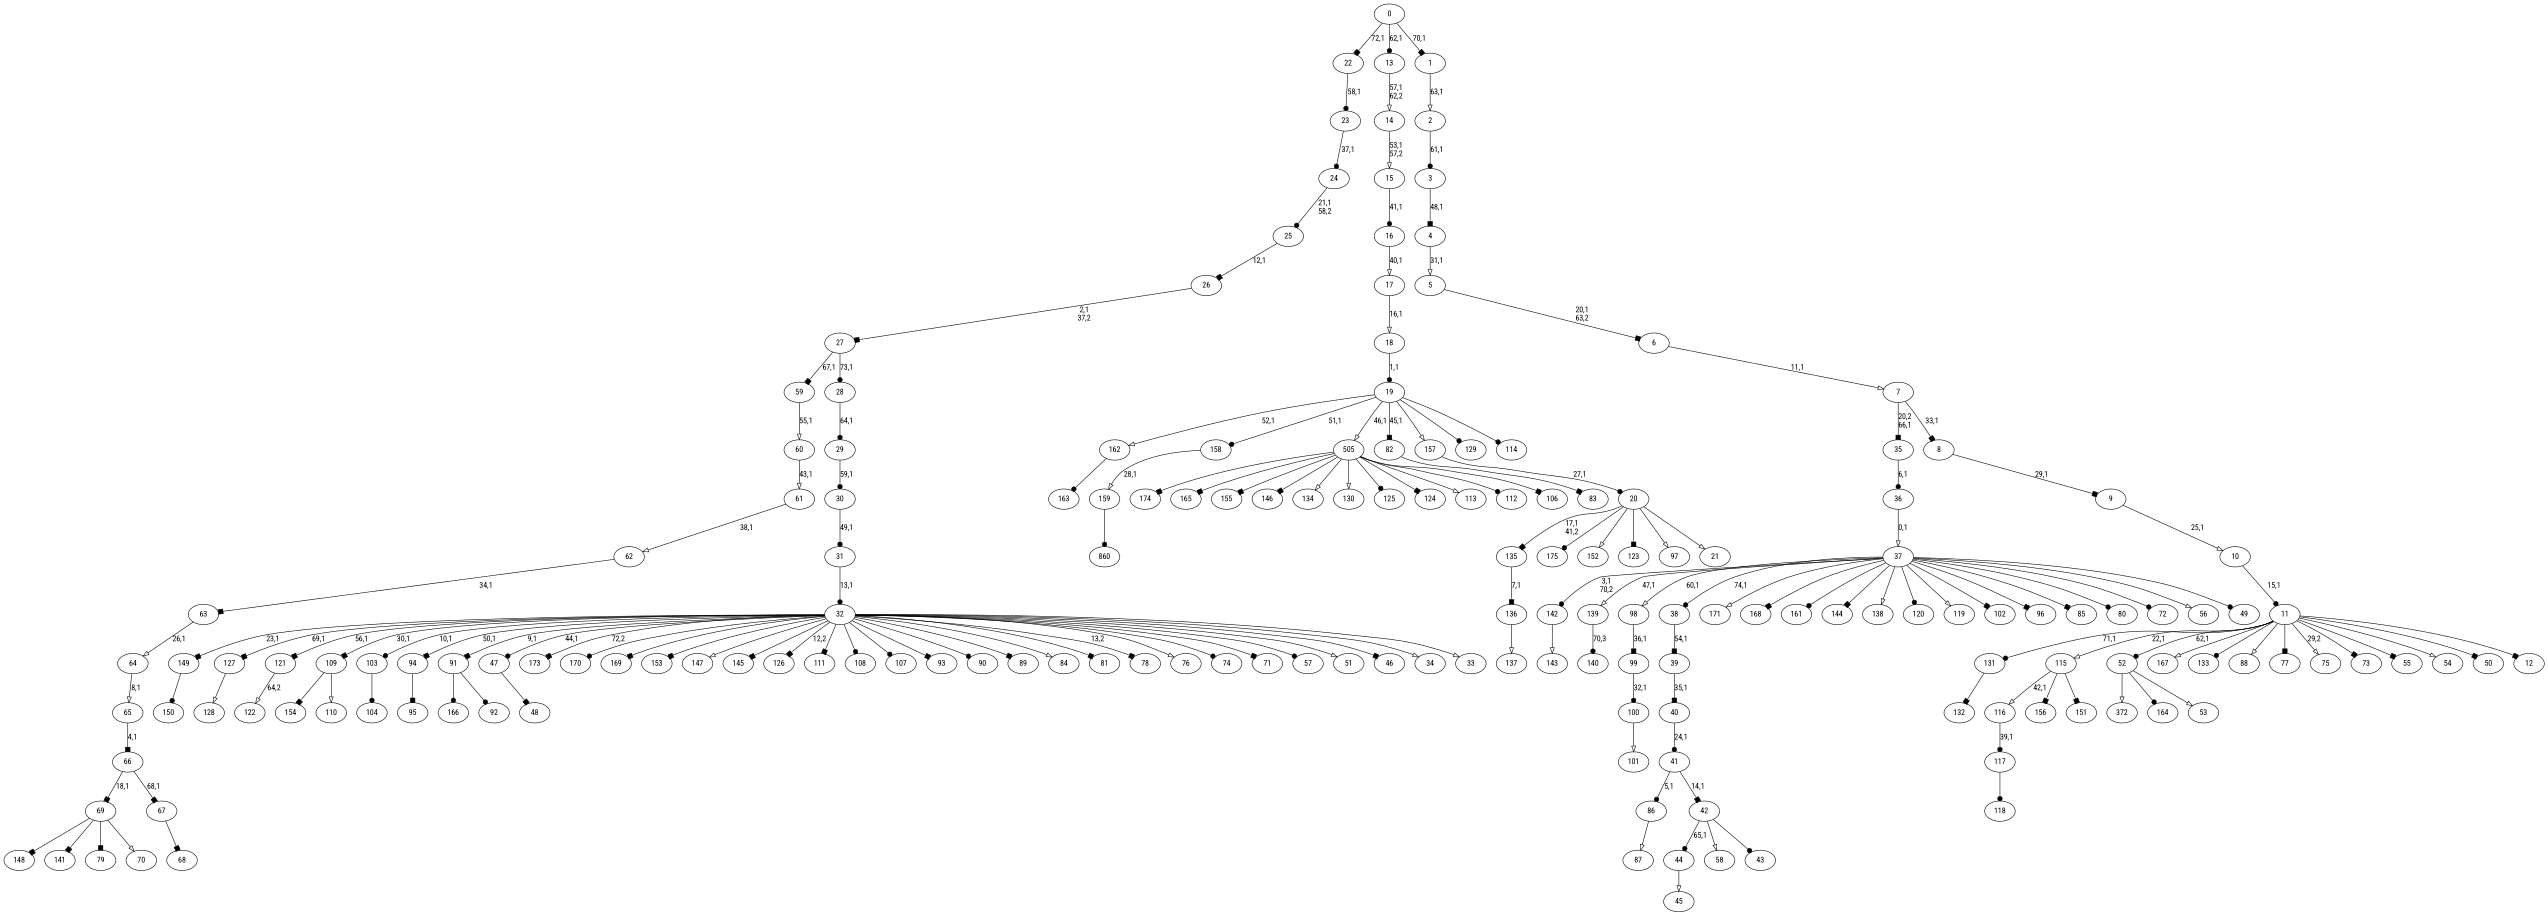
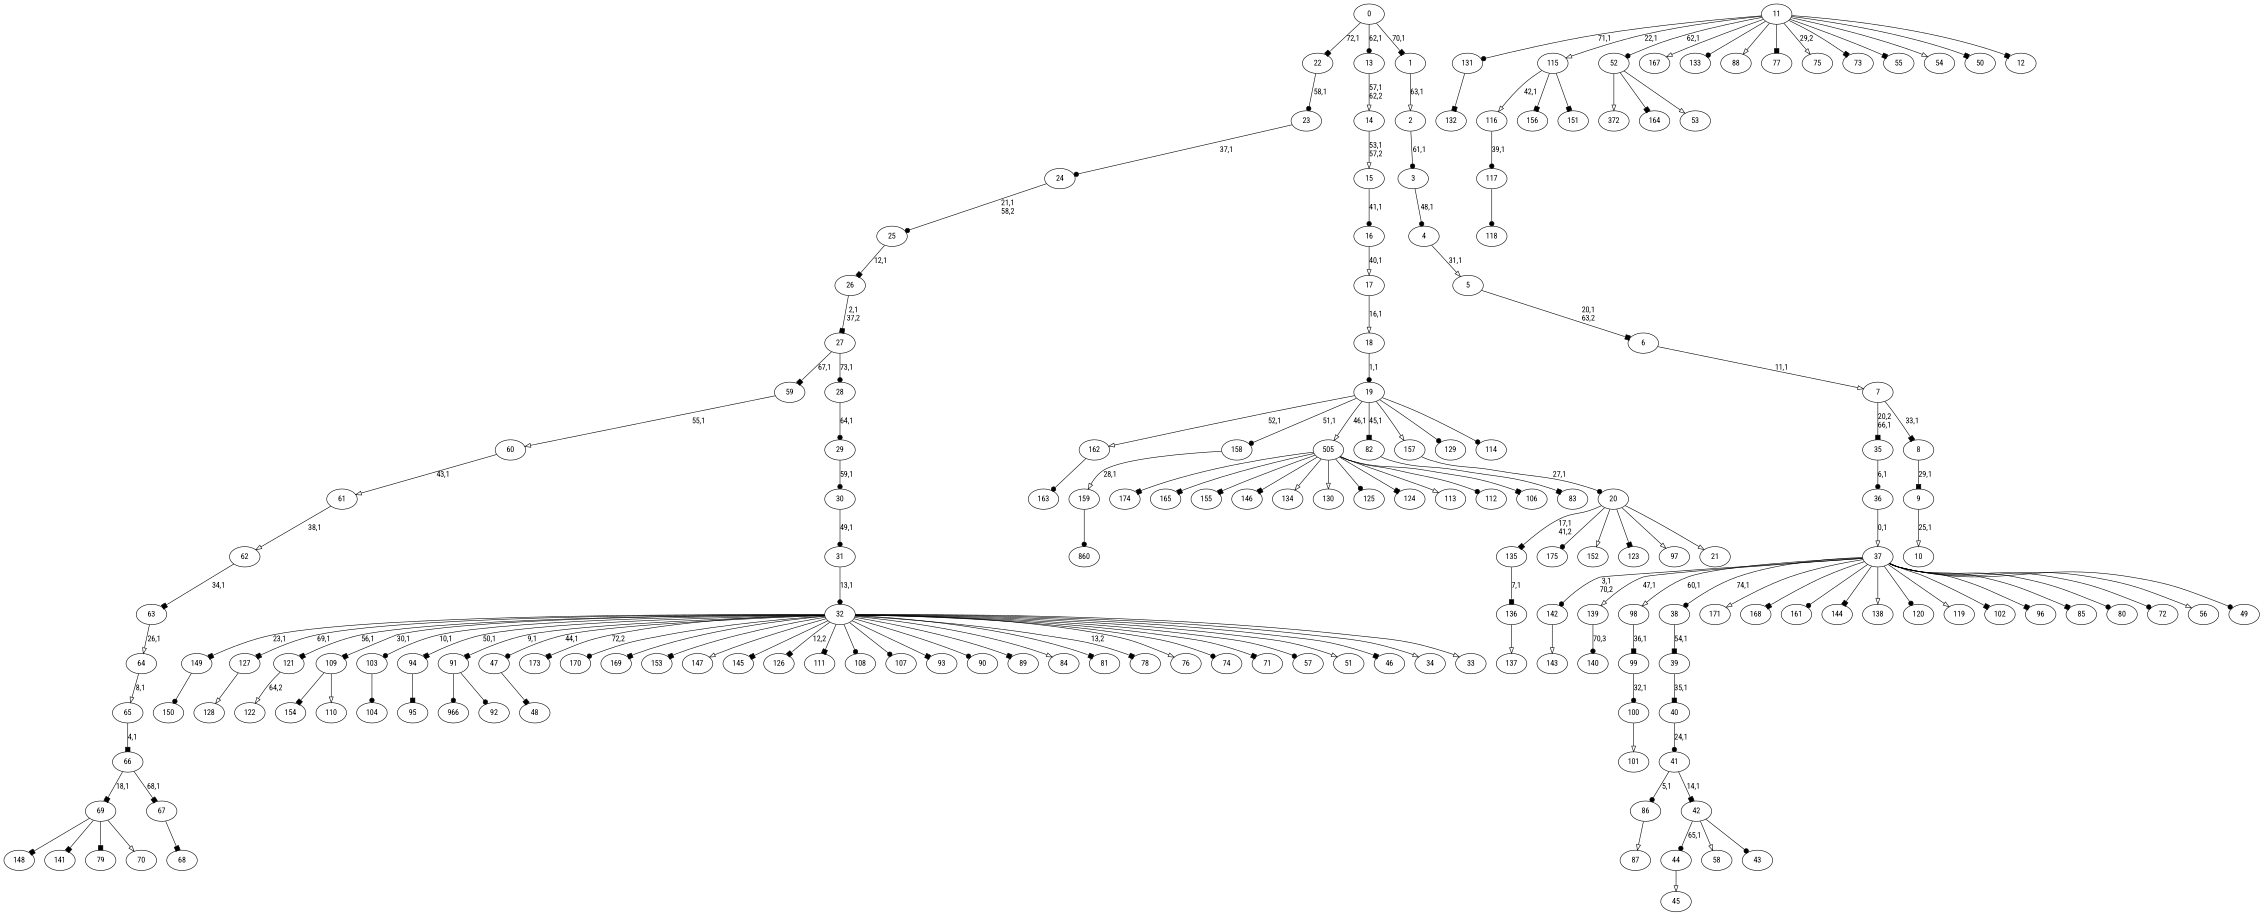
edge "3" -> "4": arrowhead box -> dot
edge "10" -> "11": removed, label "15,1"
edge "52" -> "164": arrowhead dot -> box
node "166": label "166" -> "966"
